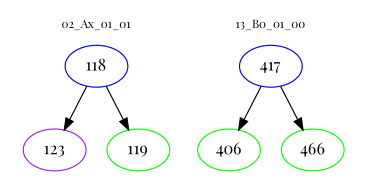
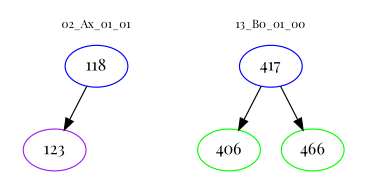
node "119": removed
